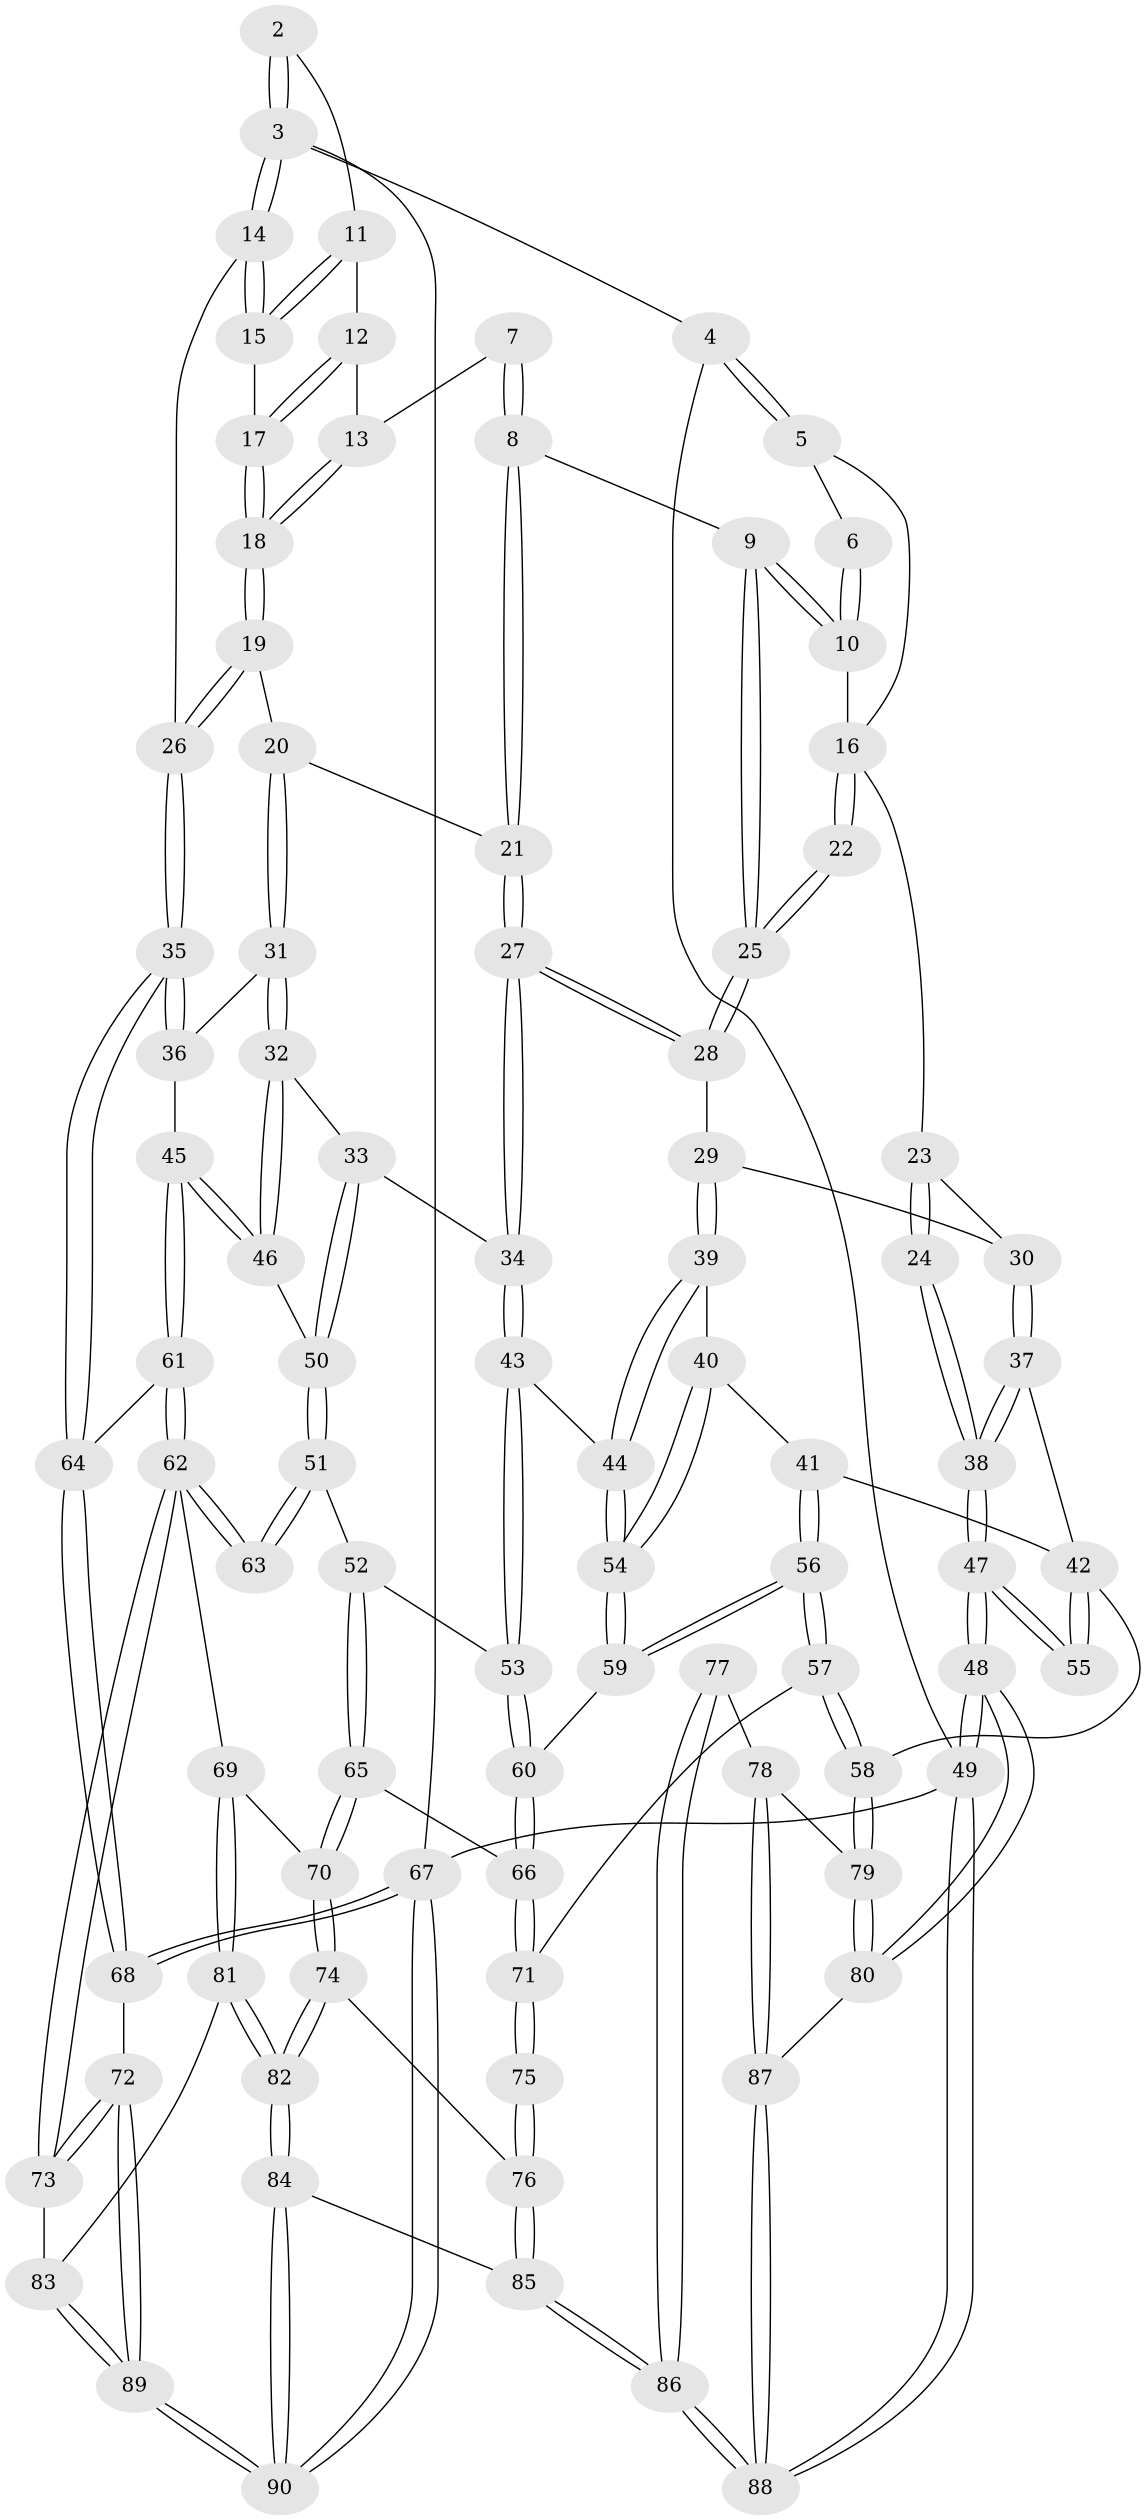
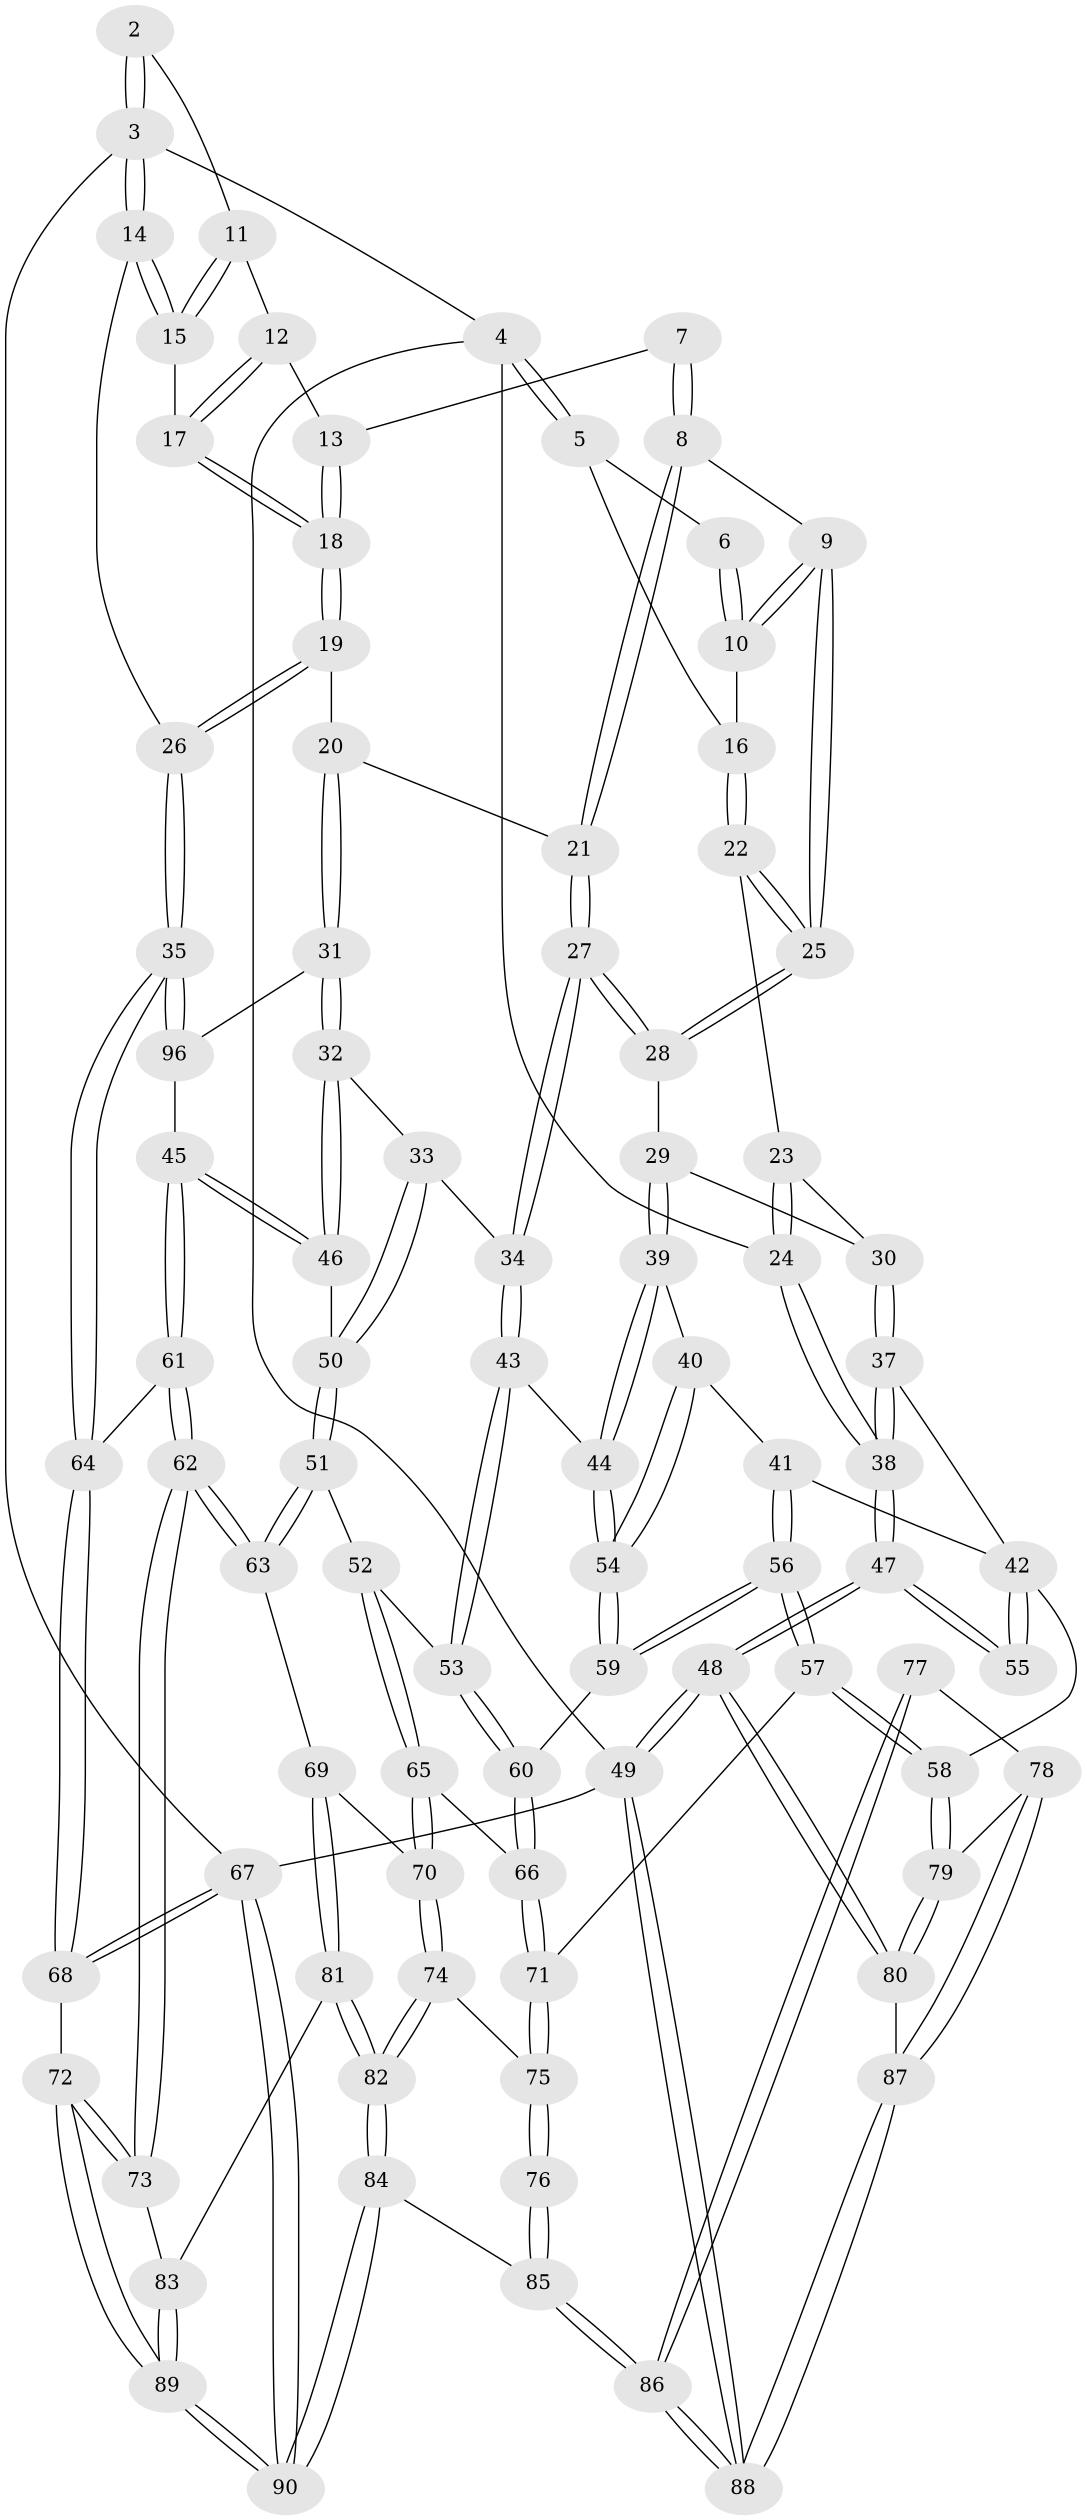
edge "4" -- "24": added
edge "16" -- "23": now "22" -- "23"
node "36": label "36" -> "96"
edge "62" -- "69": now "63" -- "69"
edge "74" -- "76": now "74" -- "75"
